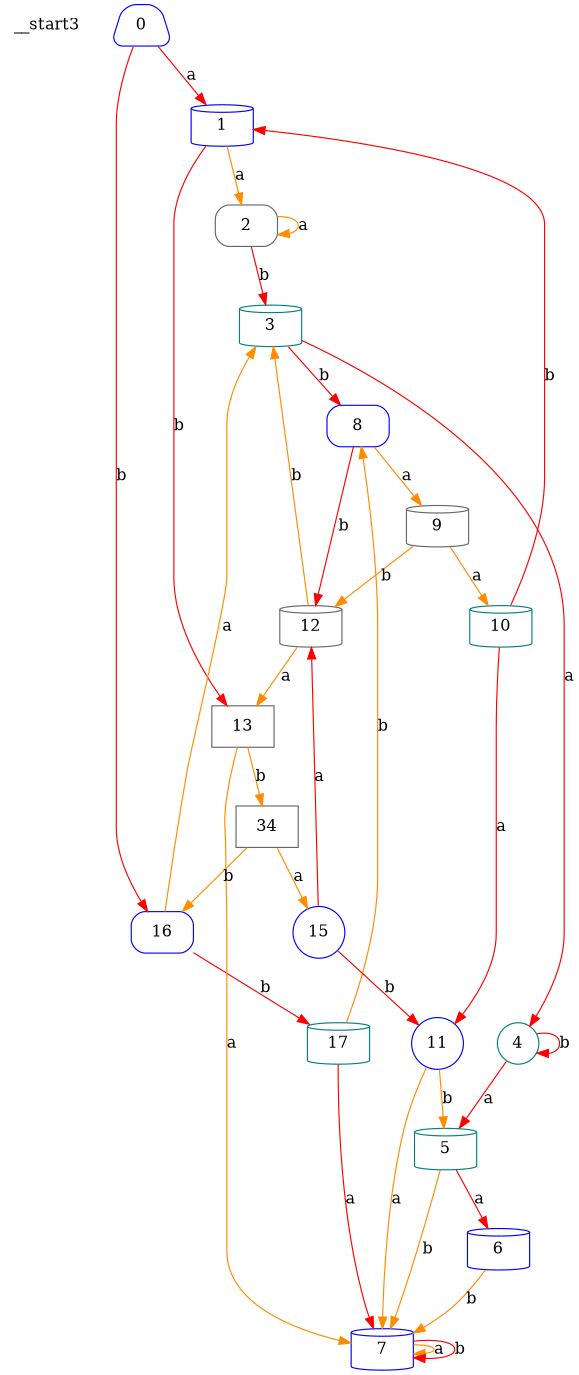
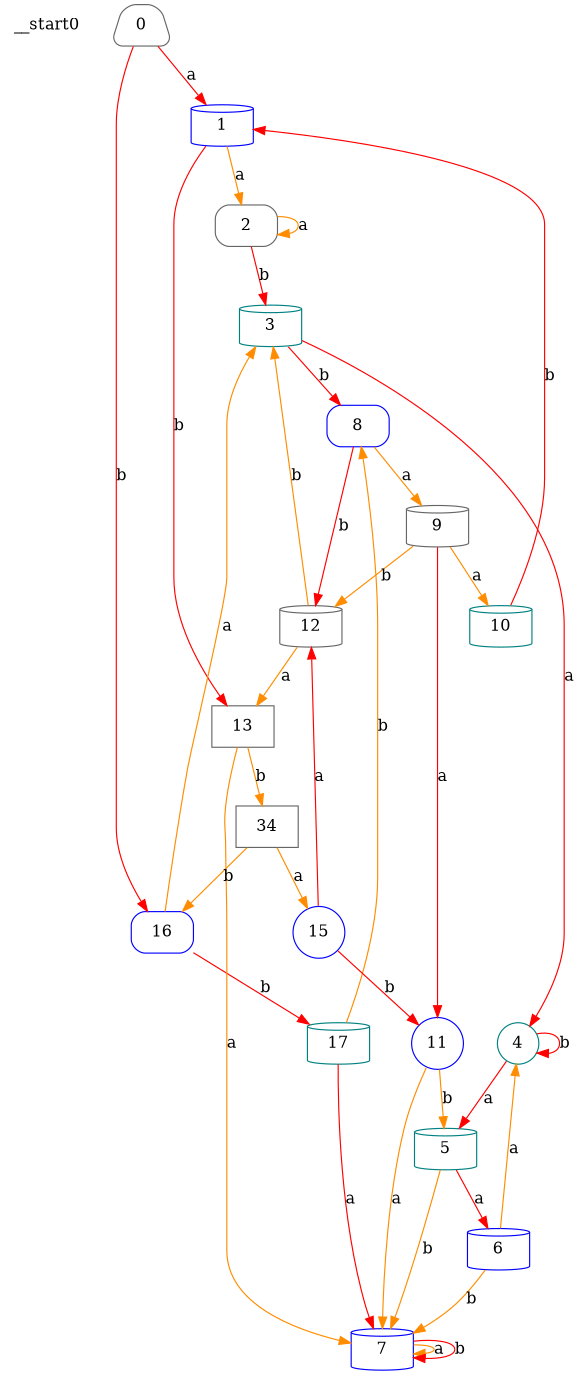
node "__start3": label "__start3" -> "__start0"
node "0": color blue -> gray40
edge "10" -> "11": now "9" -> "11"
edge "6" -> "4": added, label "a"
